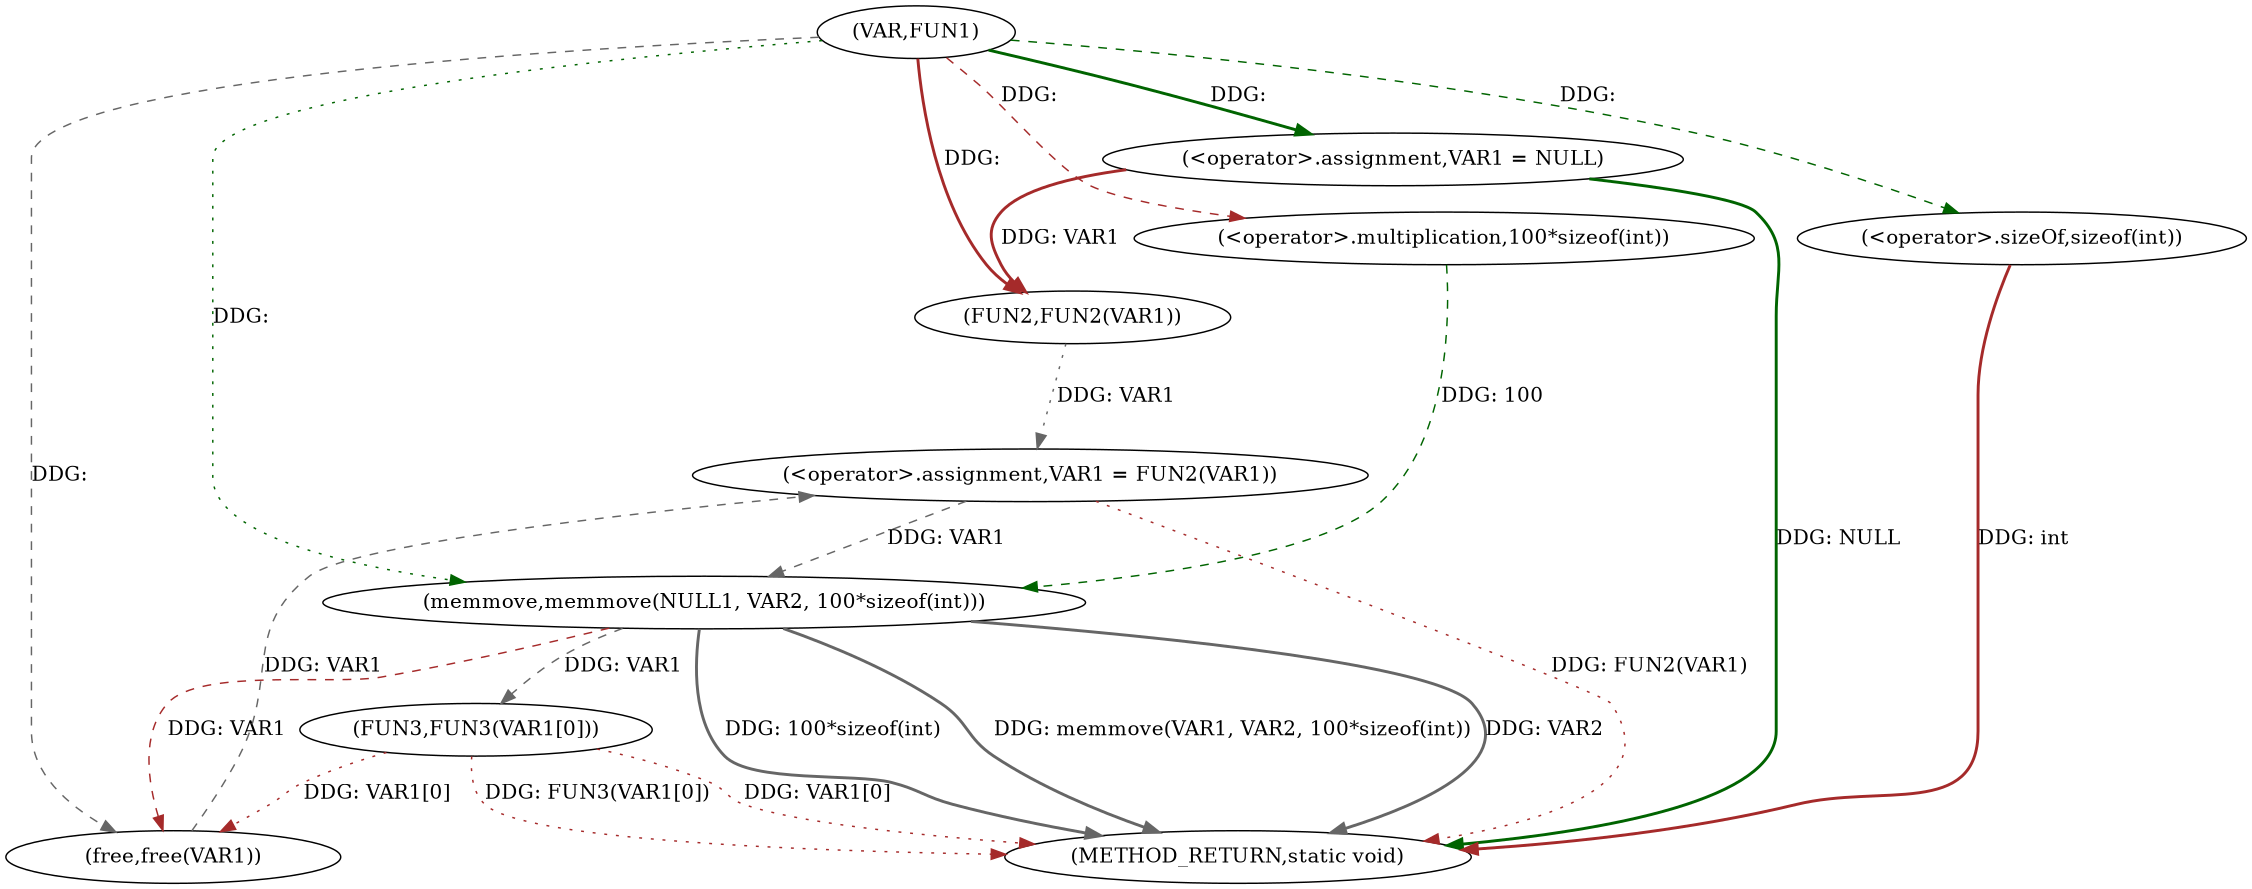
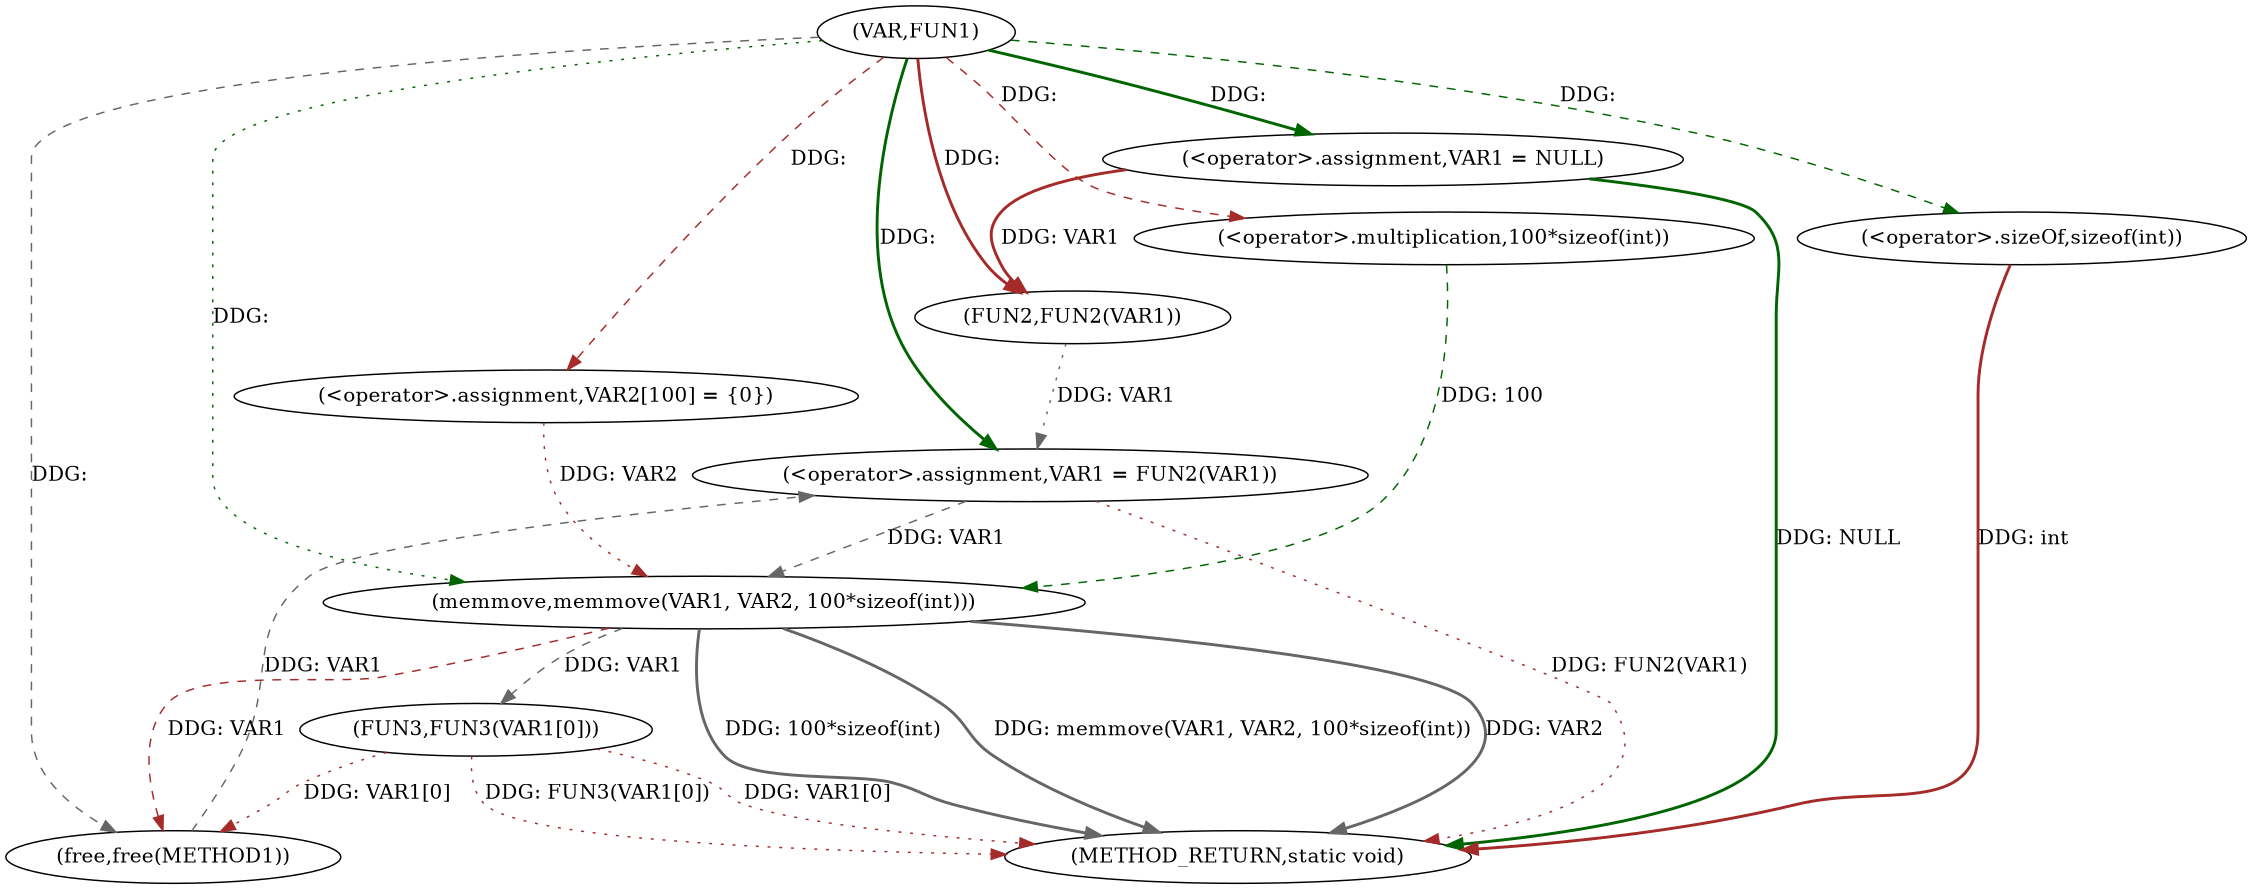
edge "(VAR,FUN1)" -> "(<operator>.assignment,VAR1 = FUN2(VAR1))": added, label "DDG:"
node "(<operator>.assignment,VAR2[100] = {0})": added
node "(memmove,memmove(NULL1, VAR2, 100*sizeof(int)))": label "(memmove,memmove(NULL1, VAR2, 100*sizeof(int)))" -> "(memmove,memmove(VAR1, VAR2, 100*sizeof(int)))"
node "(free,free(VAR1))": label "(free,free(VAR1))" -> "(free,free(METHOD1))"
